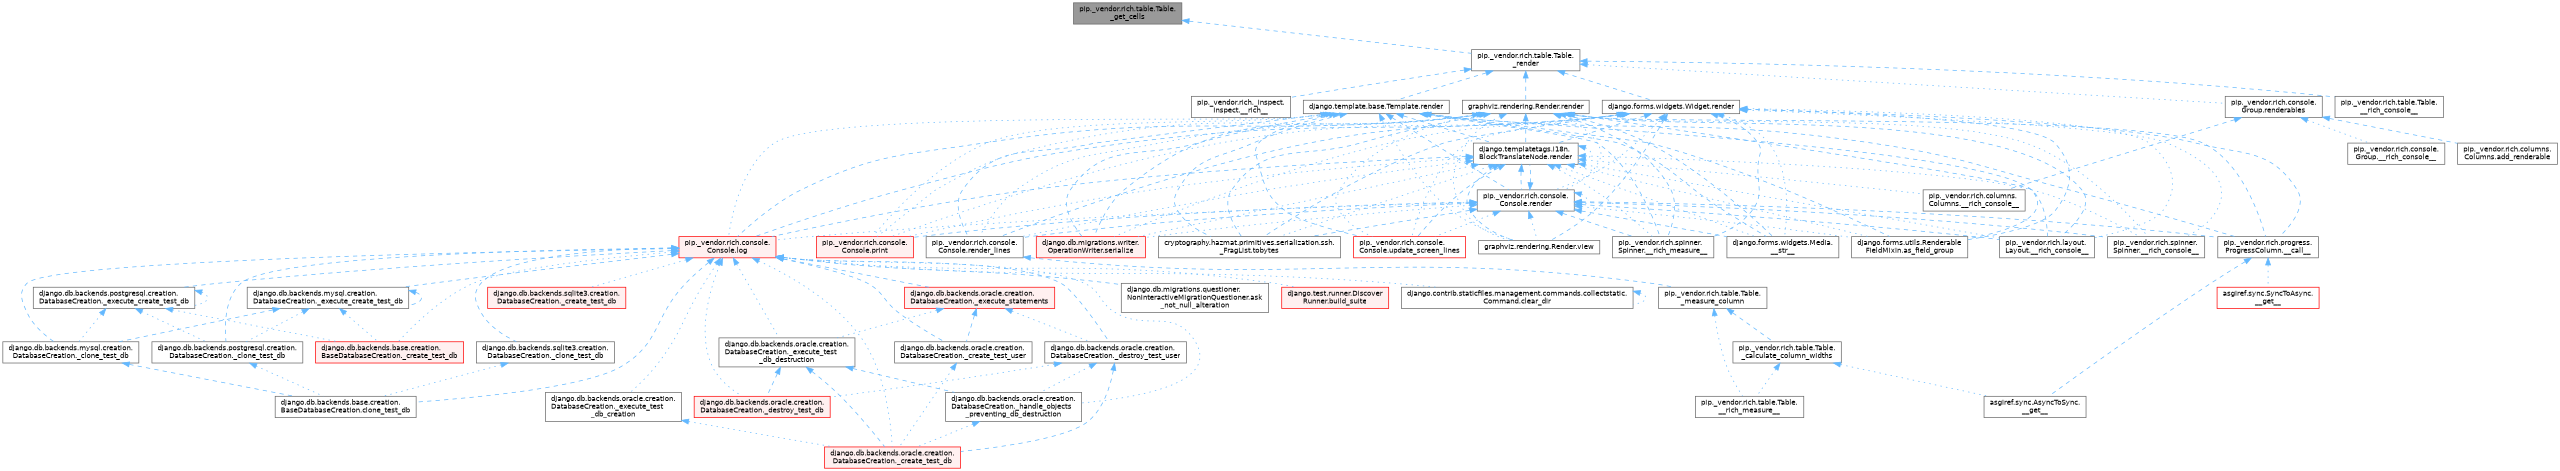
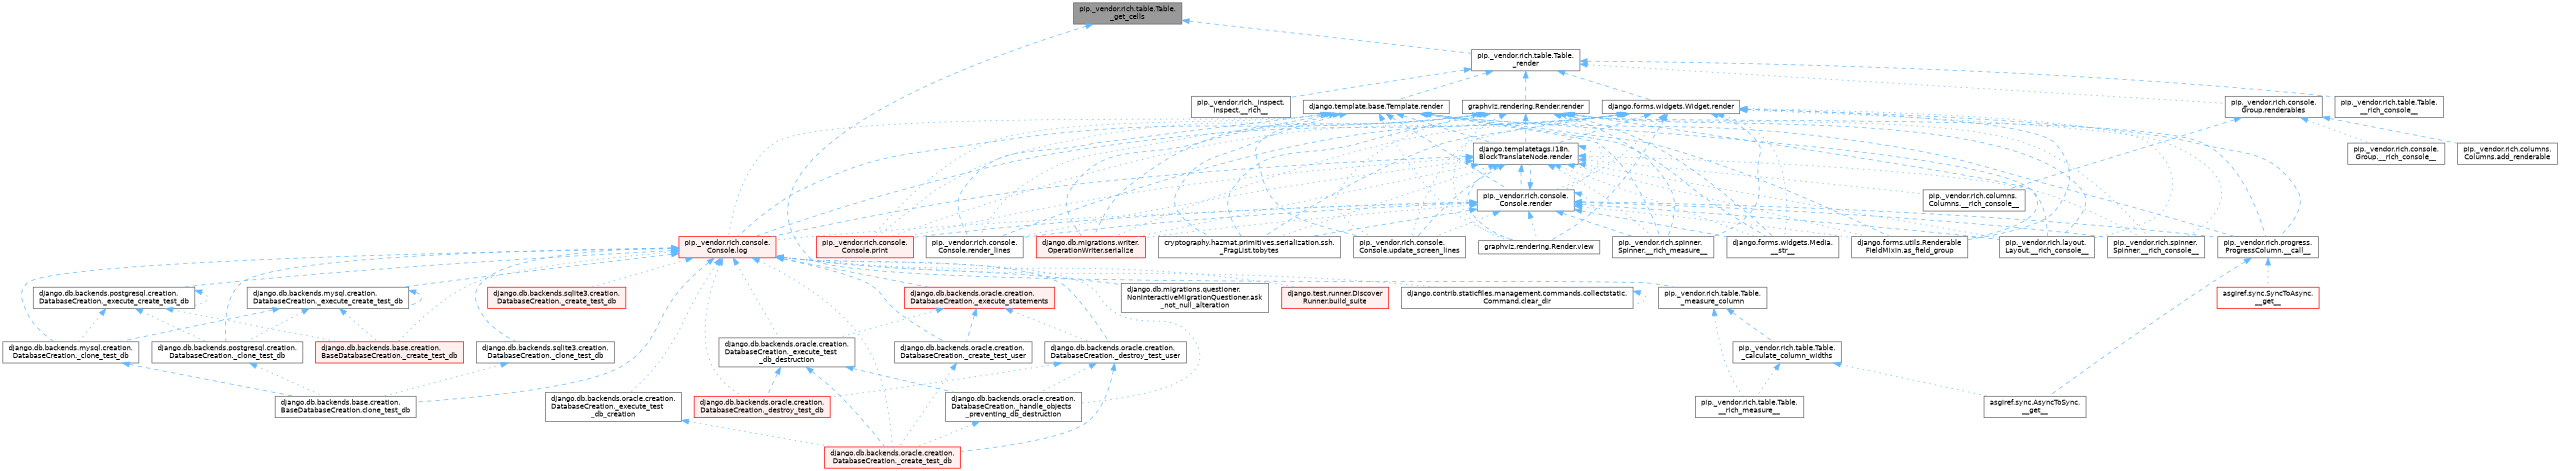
node "pip._vendor.rich.console. Console.update_screen_lines": color red -> grey40
edge "pip._vendor.rich.table.Table. _measure_column" -> "pip._vendor.rich.console. Console.render_lines": now "pip._vendor.rich.table.Table. _measure_column" -> "pip._vendor.rich.table.Table. _get_cells"
